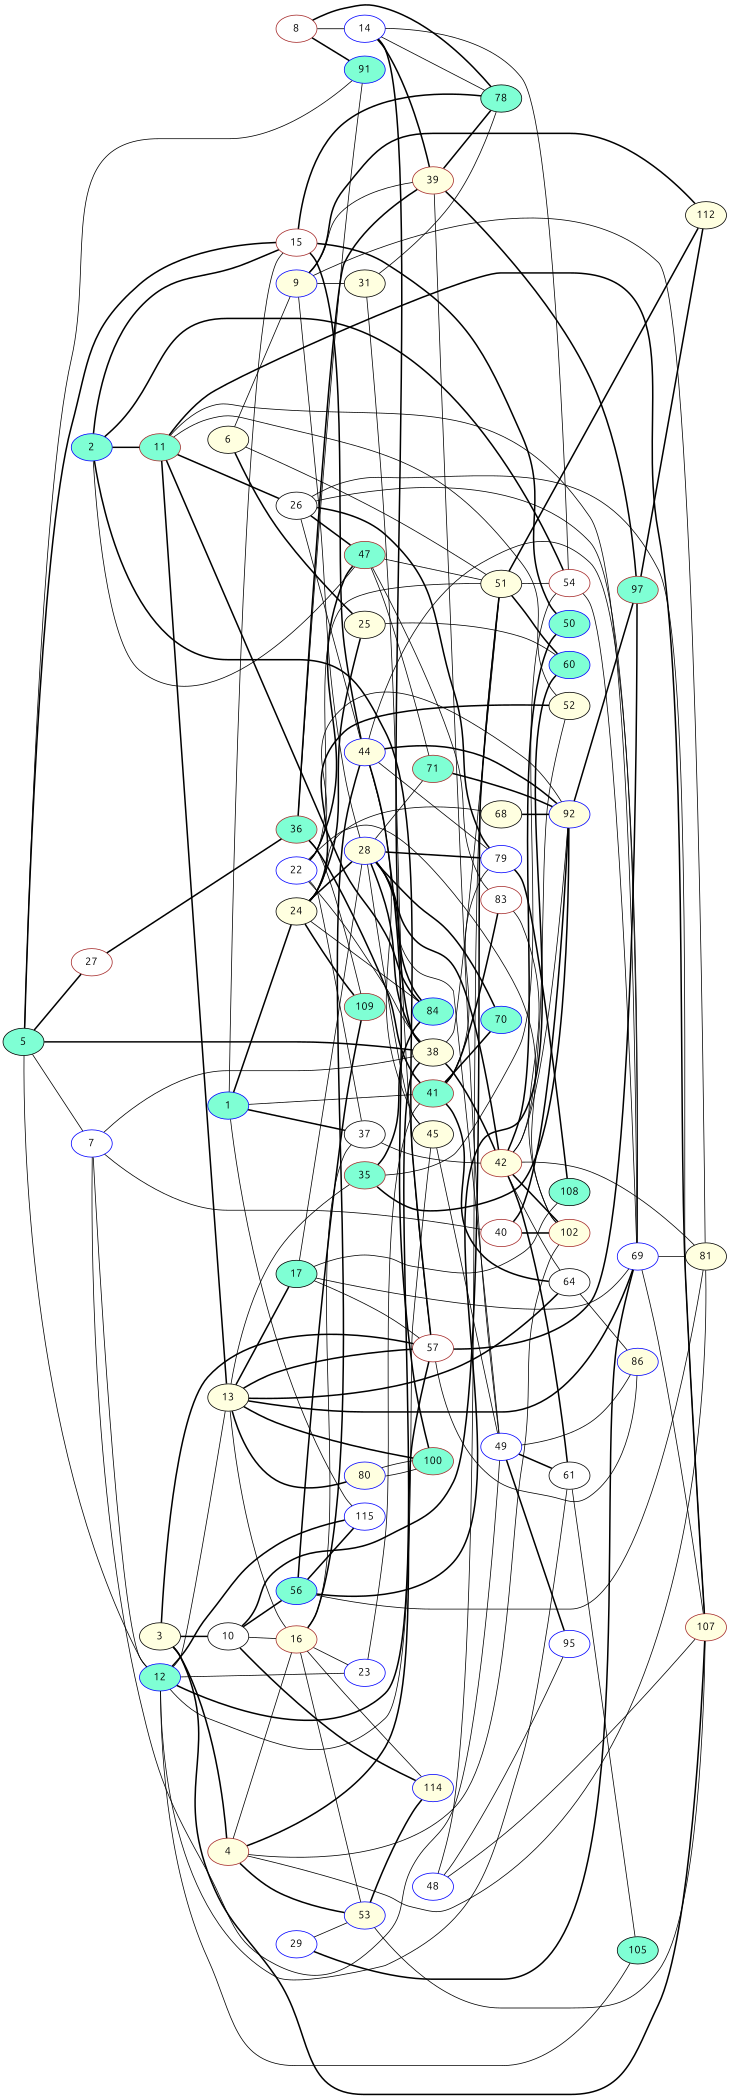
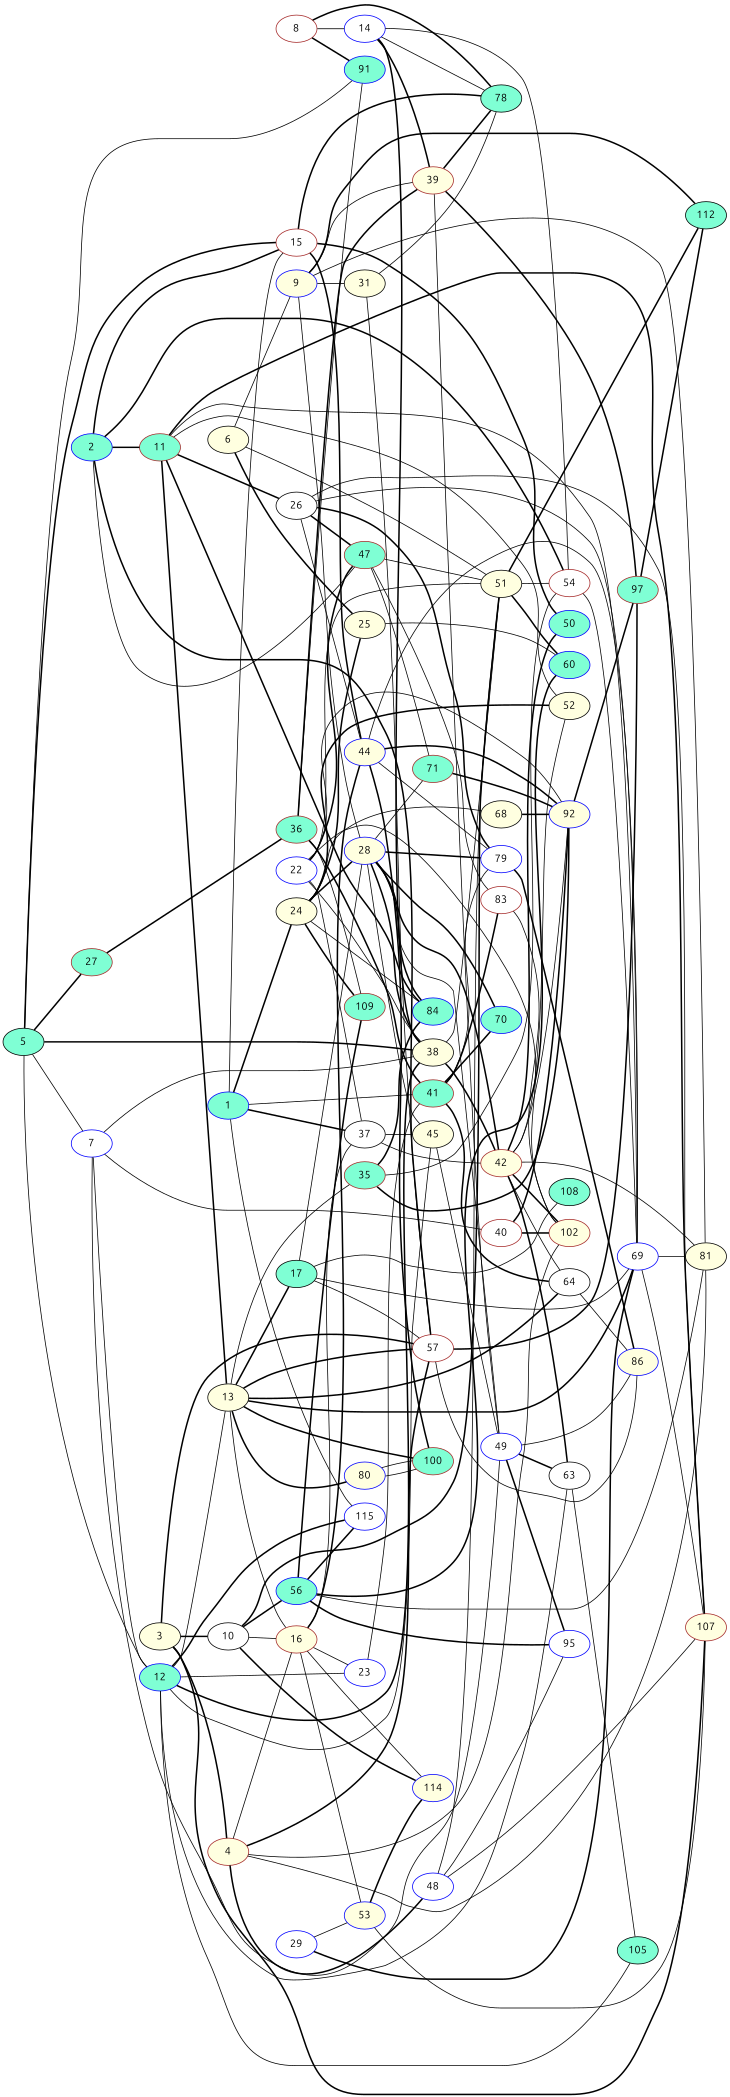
node "112": fillcolor lightyellow -> aquamarine
edge "44" -- "45": now "37" -- "45"
node "27": fillcolor white -> aquamarine
edge "79" -- "108": now "79" -- "86"
node "61": label "61" -> "63"
edge "56" -- "95": added
edge "4" -- "53": now "4" -- "48"
